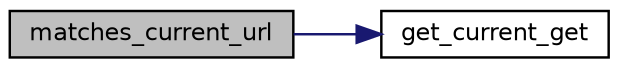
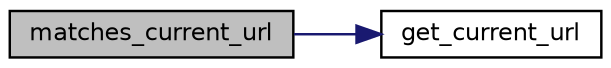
node "get_current_get": label "get_current_get" -> "get_current_url"
